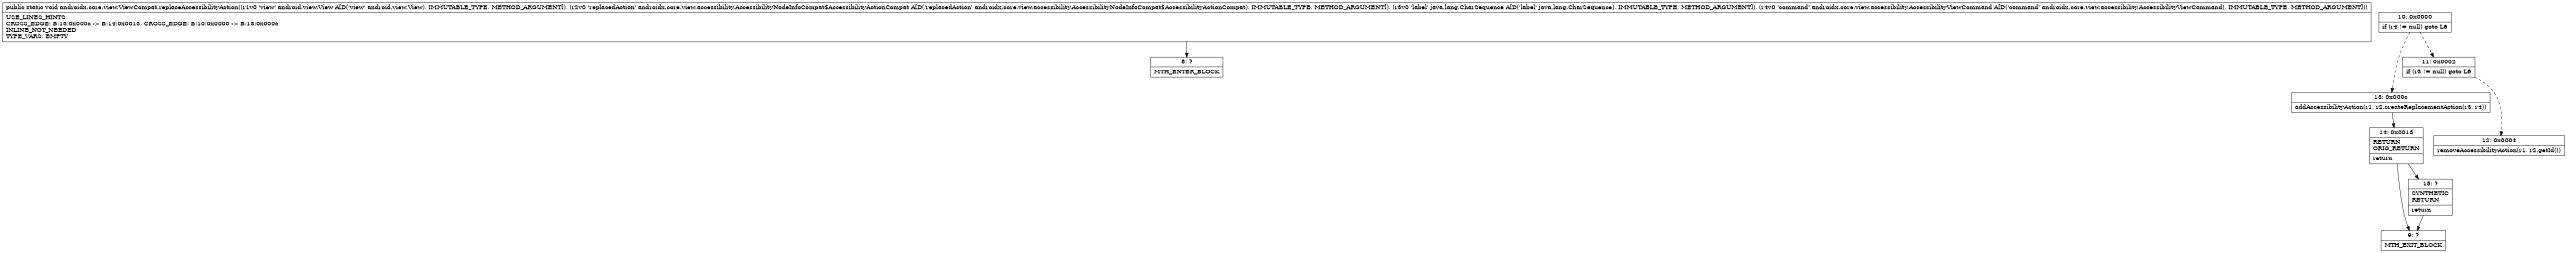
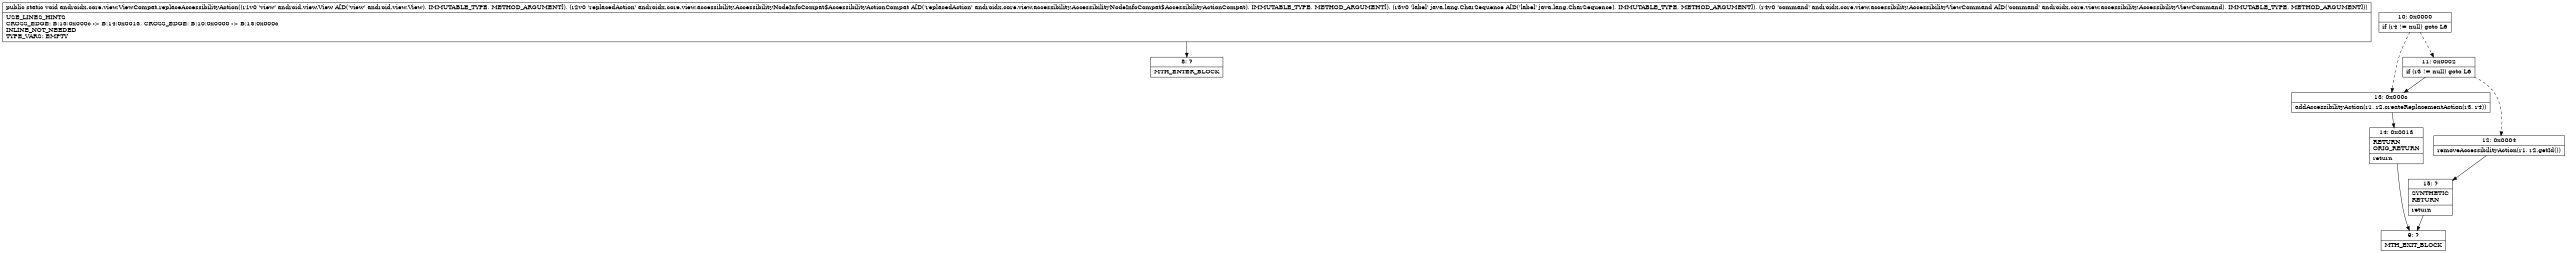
edge "11: 0x0002" -> "13: 0x000c": added
edge "14: 0x0013" -> "15: ?": now "12: 0x0004" -> "15: ?"
